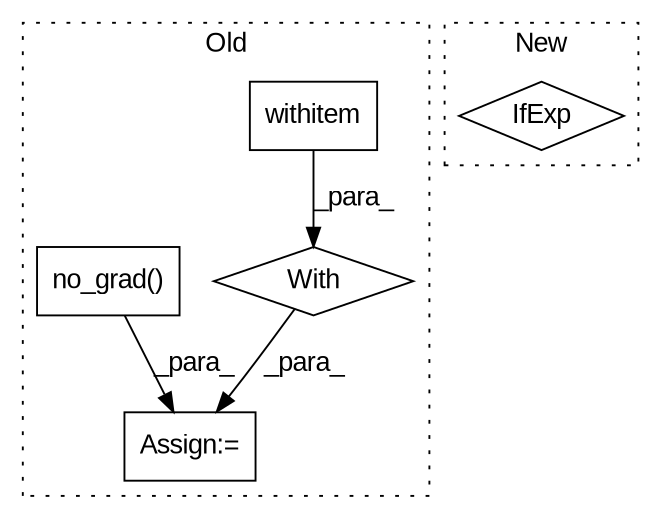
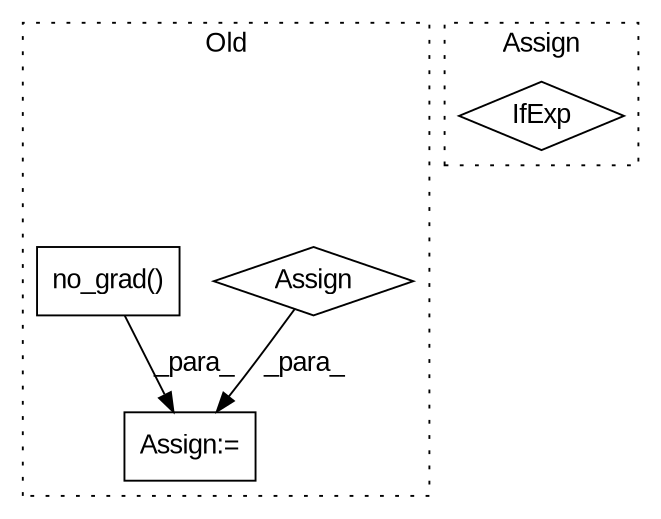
cluster "New": label "New" -> "Assign"
node "withitem": removed
node "With": label "With" -> "Assign"
